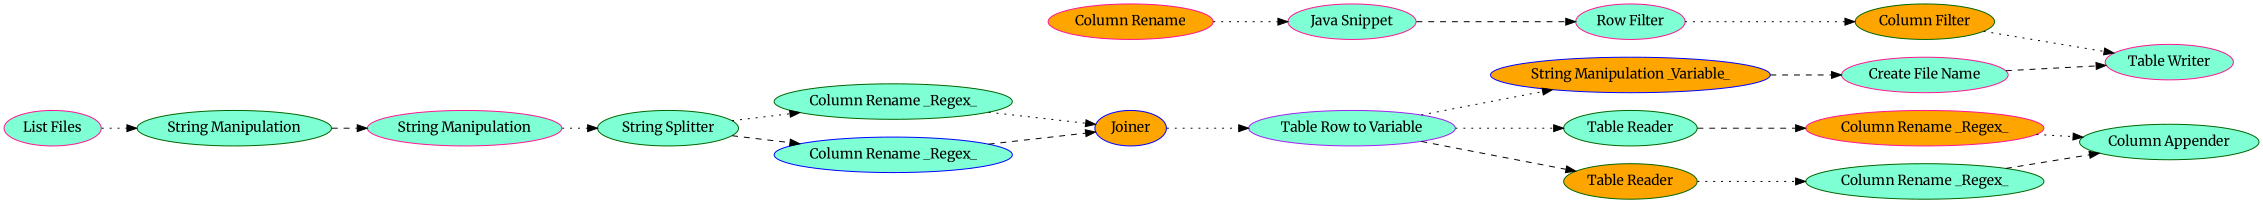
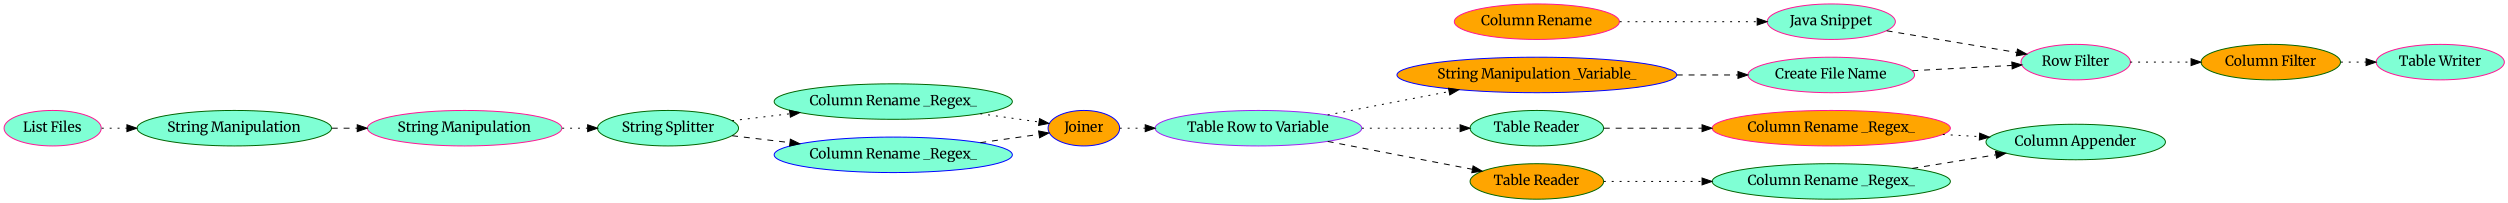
edge "Create File Name" -> "Table Writer": now "Create File Name" -> "Row Filter"
